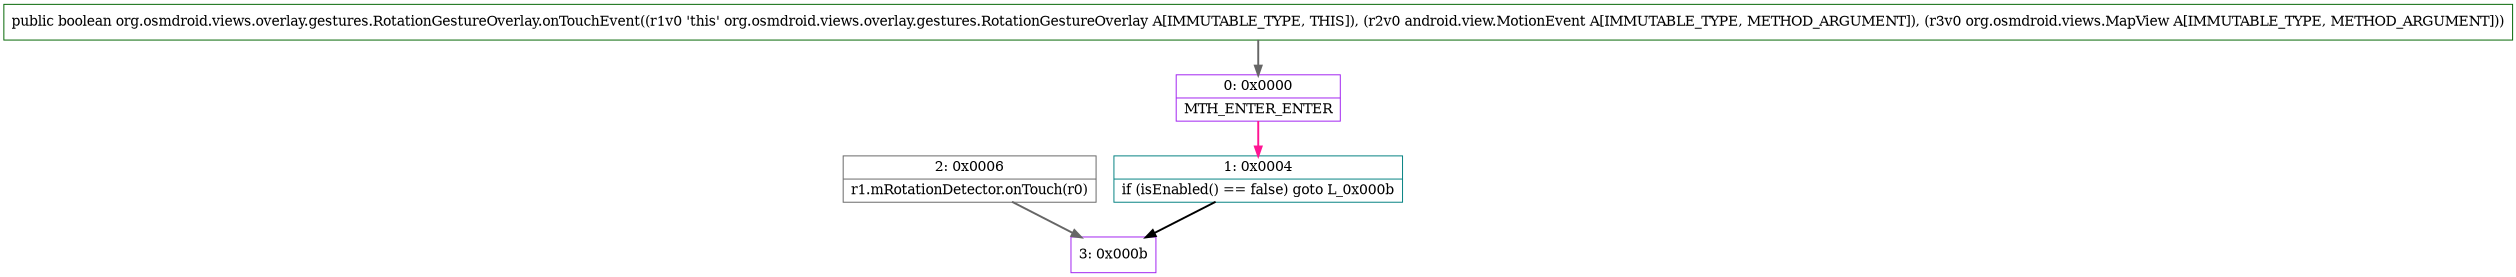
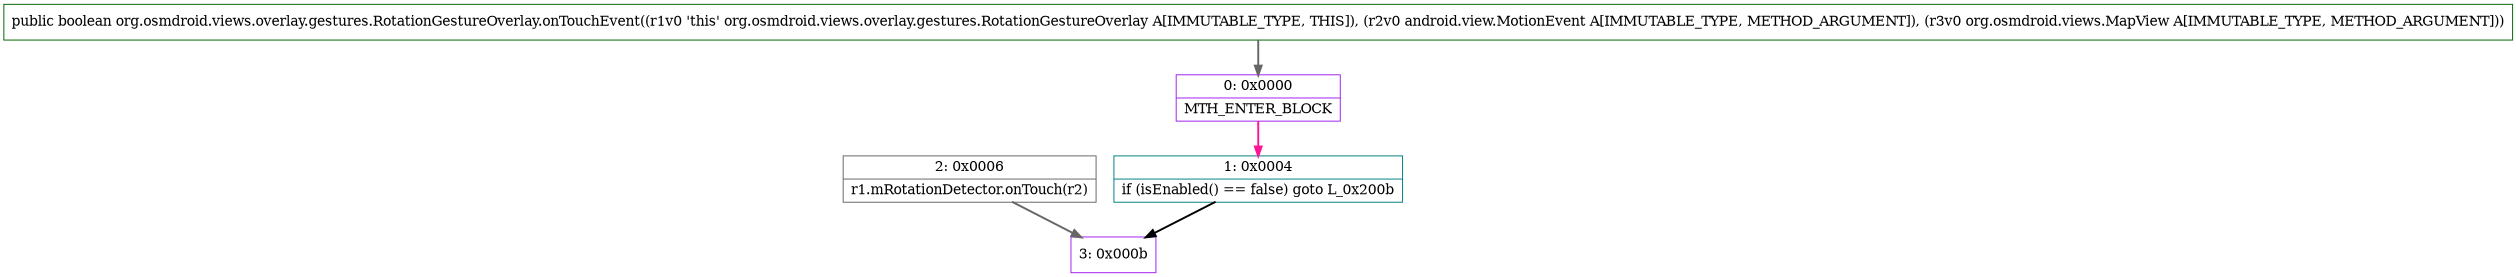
node "0: 0x0000": text "MTH_ENTER_ENTER" -> "MTH_ENTER_BLOCK"
node "2: 0x0006": text "r1.mRotationDetector.onTouch(r0)" -> "r1.mRotationDetector.onTouch(r2)"
node "1: 0x0004": text "if (isEnabled() == false) goto L_0x000b" -> "if (isEnabled() == false) goto L_0x200b"
